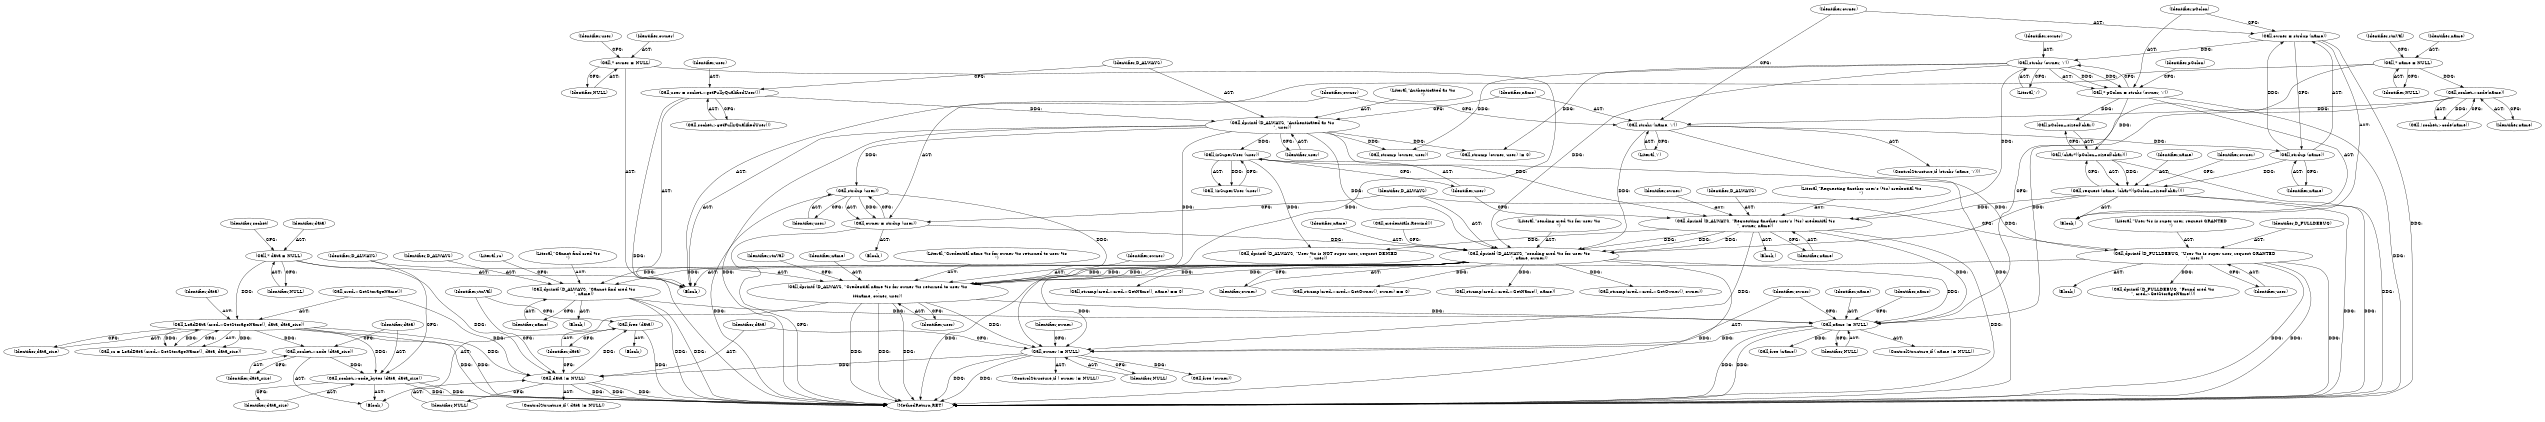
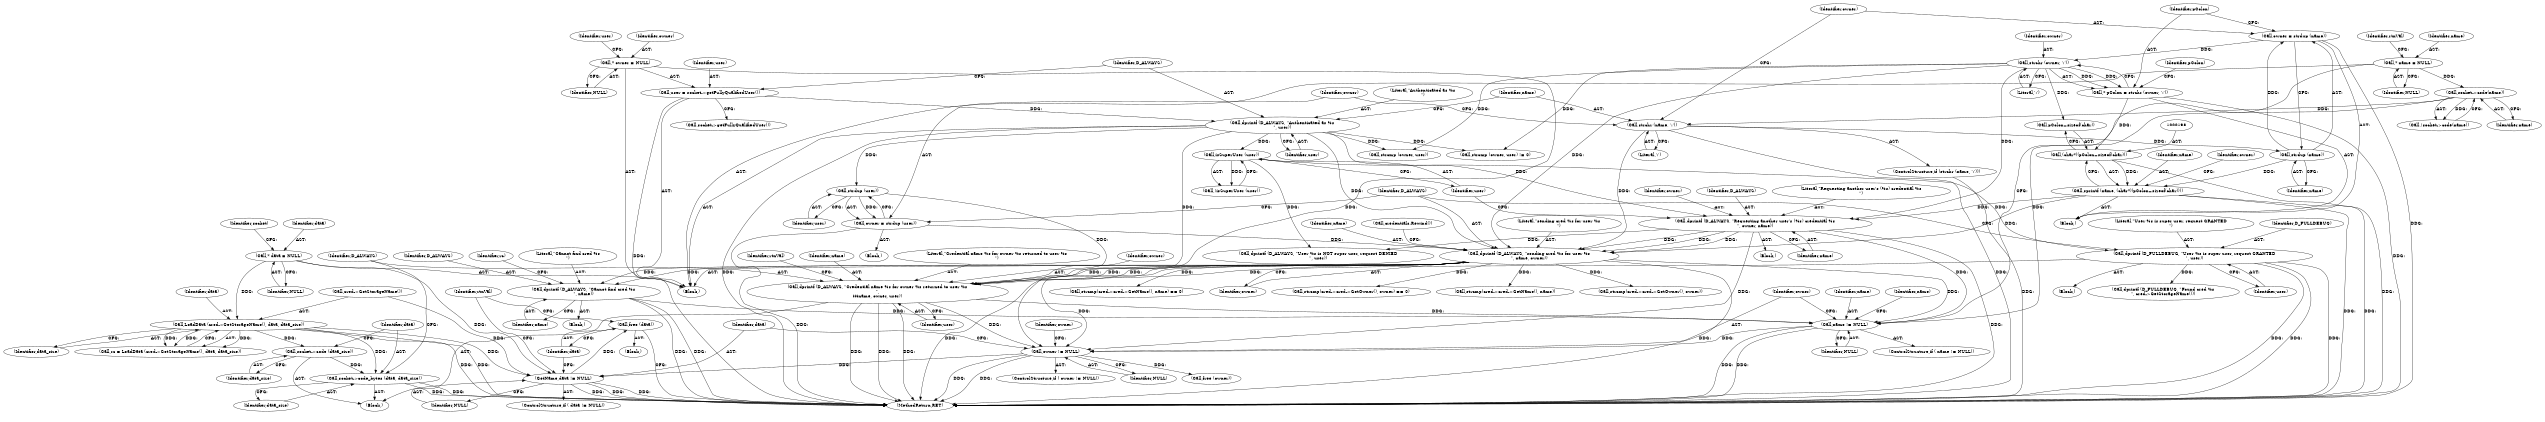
edge "(Call,* pColon = strchr (owner, ':'))" -> "(Call,pColon+sizeof(char))": now "(Call,strchr (owner, ':'))" -> "(Call,pColon+sizeof(char))"
edge "(Call,socket->getFullyQualifiedUser())" -> "(Call,user = socket->getFullyQualifiedUser())": now "(Call,* owner = NULL)" -> "(Call,user = socket->getFullyQualifiedUser())"
node "1000198": added
node "(Call,request (name, (char*)(pColon+sizeof(char))))": label "(Call,request (name, (char*)(pColon+sizeof(char))))" -> "(Call,sprintf (name, (char*)(pColon+sizeof(char))))"
node "(Literal,rc)": label "(Literal,rc)" -> "(Identifier,rc)"
edge "(Call,strdup (user))" -> "(MethodReturn,RET)": now "(ControlStructure,if (strchr (name, ':')))" -> "(MethodReturn,RET)"
edge "(Call,owner = strdup (user))" -> "(MethodReturn,RET)": label "CFG: " -> "DDG: "
node "(Call,free (name))": removed
edge "(Call,free (data))" -> "(MethodReturn,RET)": label "DDG: " -> "CFG: "
node "(Call,data != NULL)": label "(Call,data != NULL)" -> "(GetName,data != NULL)"
